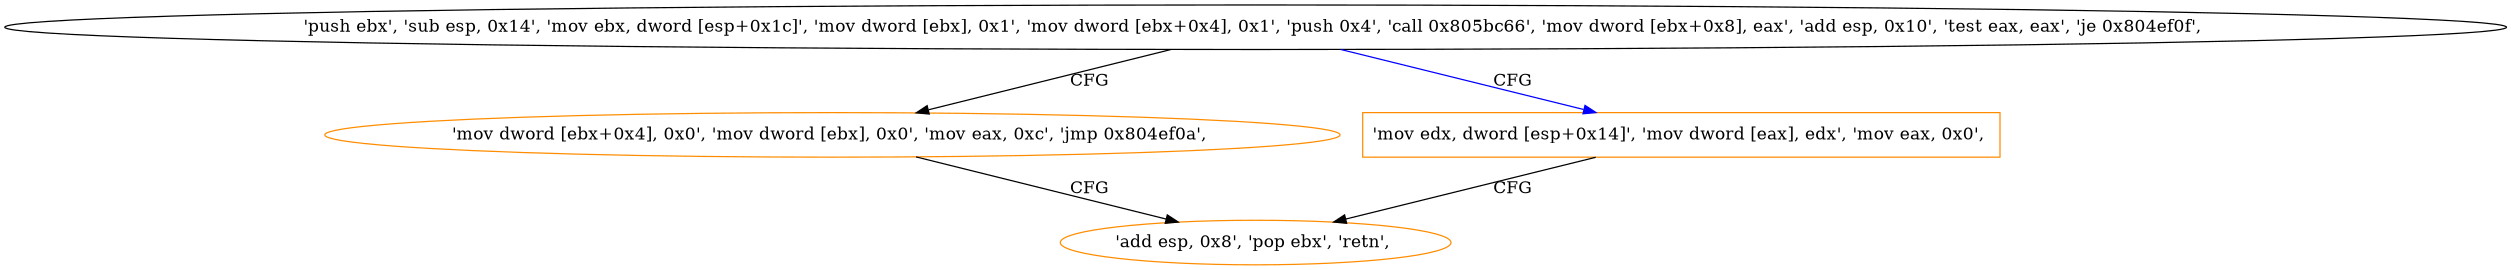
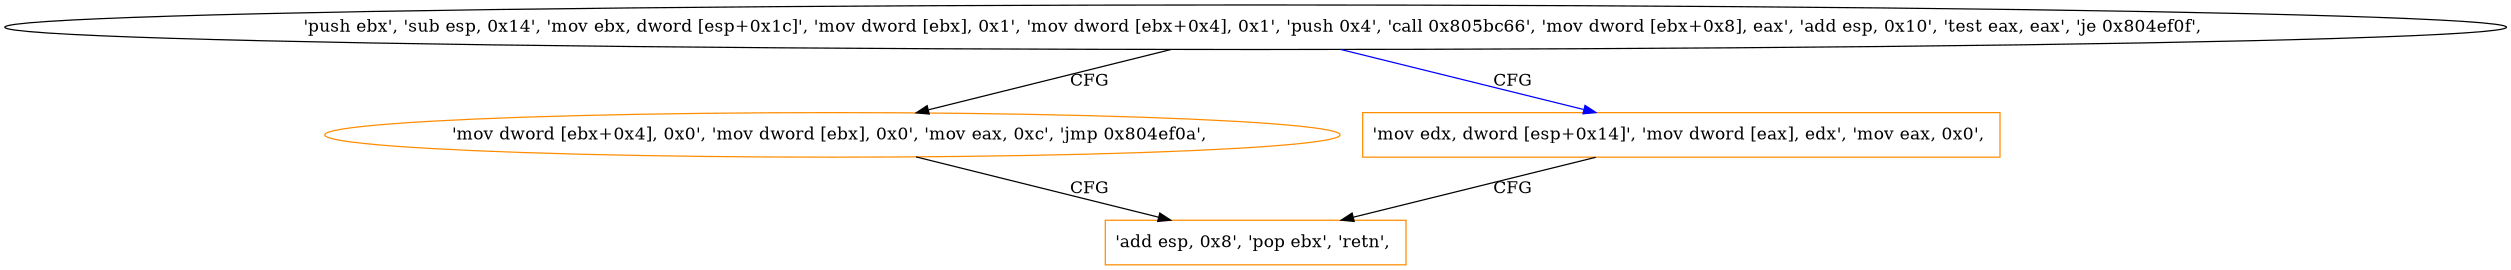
node "'add esp, 0x8', 'pop ebx', 'retn',": shape ellipse -> box
